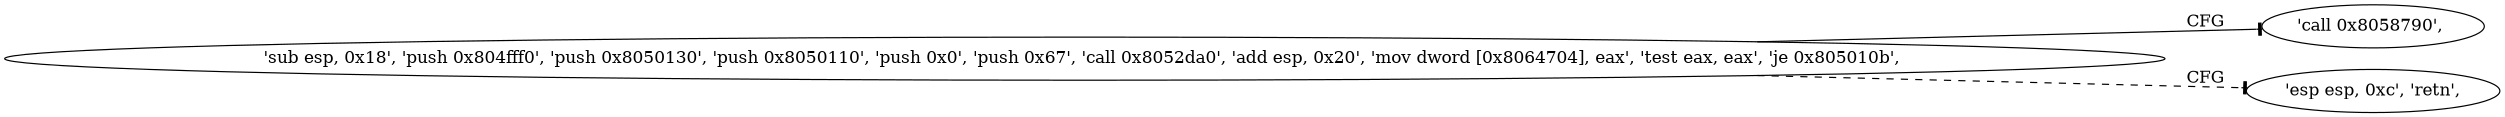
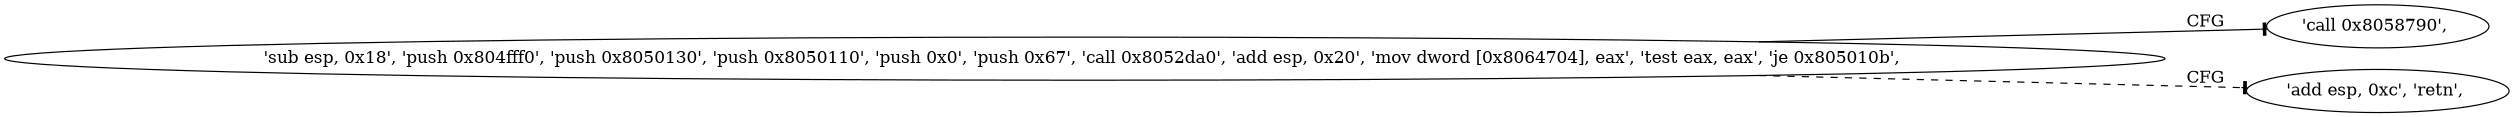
node "'esp esp, 0xc', 'retn',": label "'esp esp, 0xc', 'retn'," -> "'add esp, 0xc', 'retn',"
